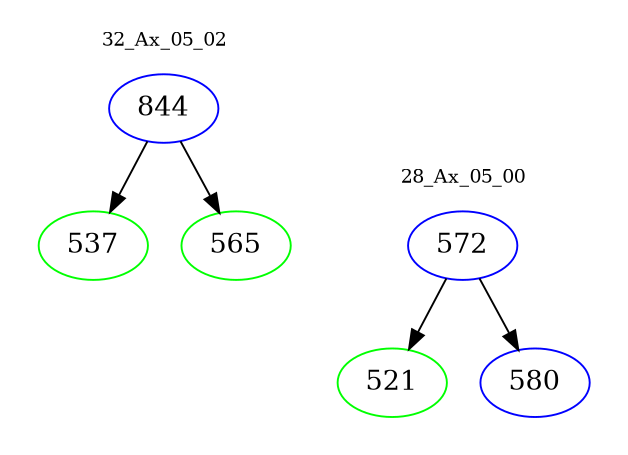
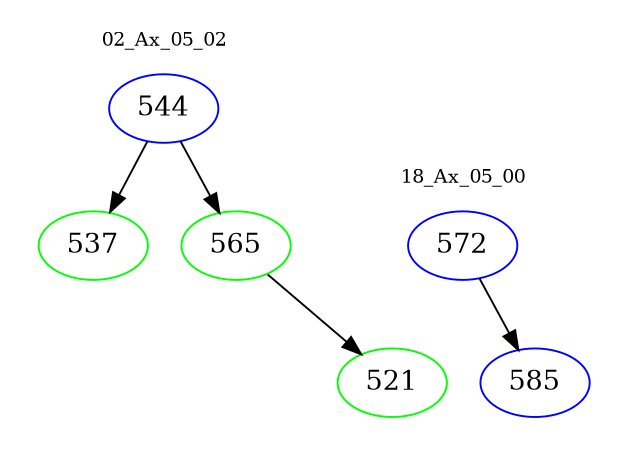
cluster "32_Ax_05_02": label "32_Ax_05_02" -> "02_Ax_05_02"
node "844": label "844" -> "544"
cluster "28_Ax_05_00": label "28_Ax_05_00" -> "18_Ax_05_00"
edge "572" -> "521": now "565" -> "521"
node "580": label "580" -> "585"
